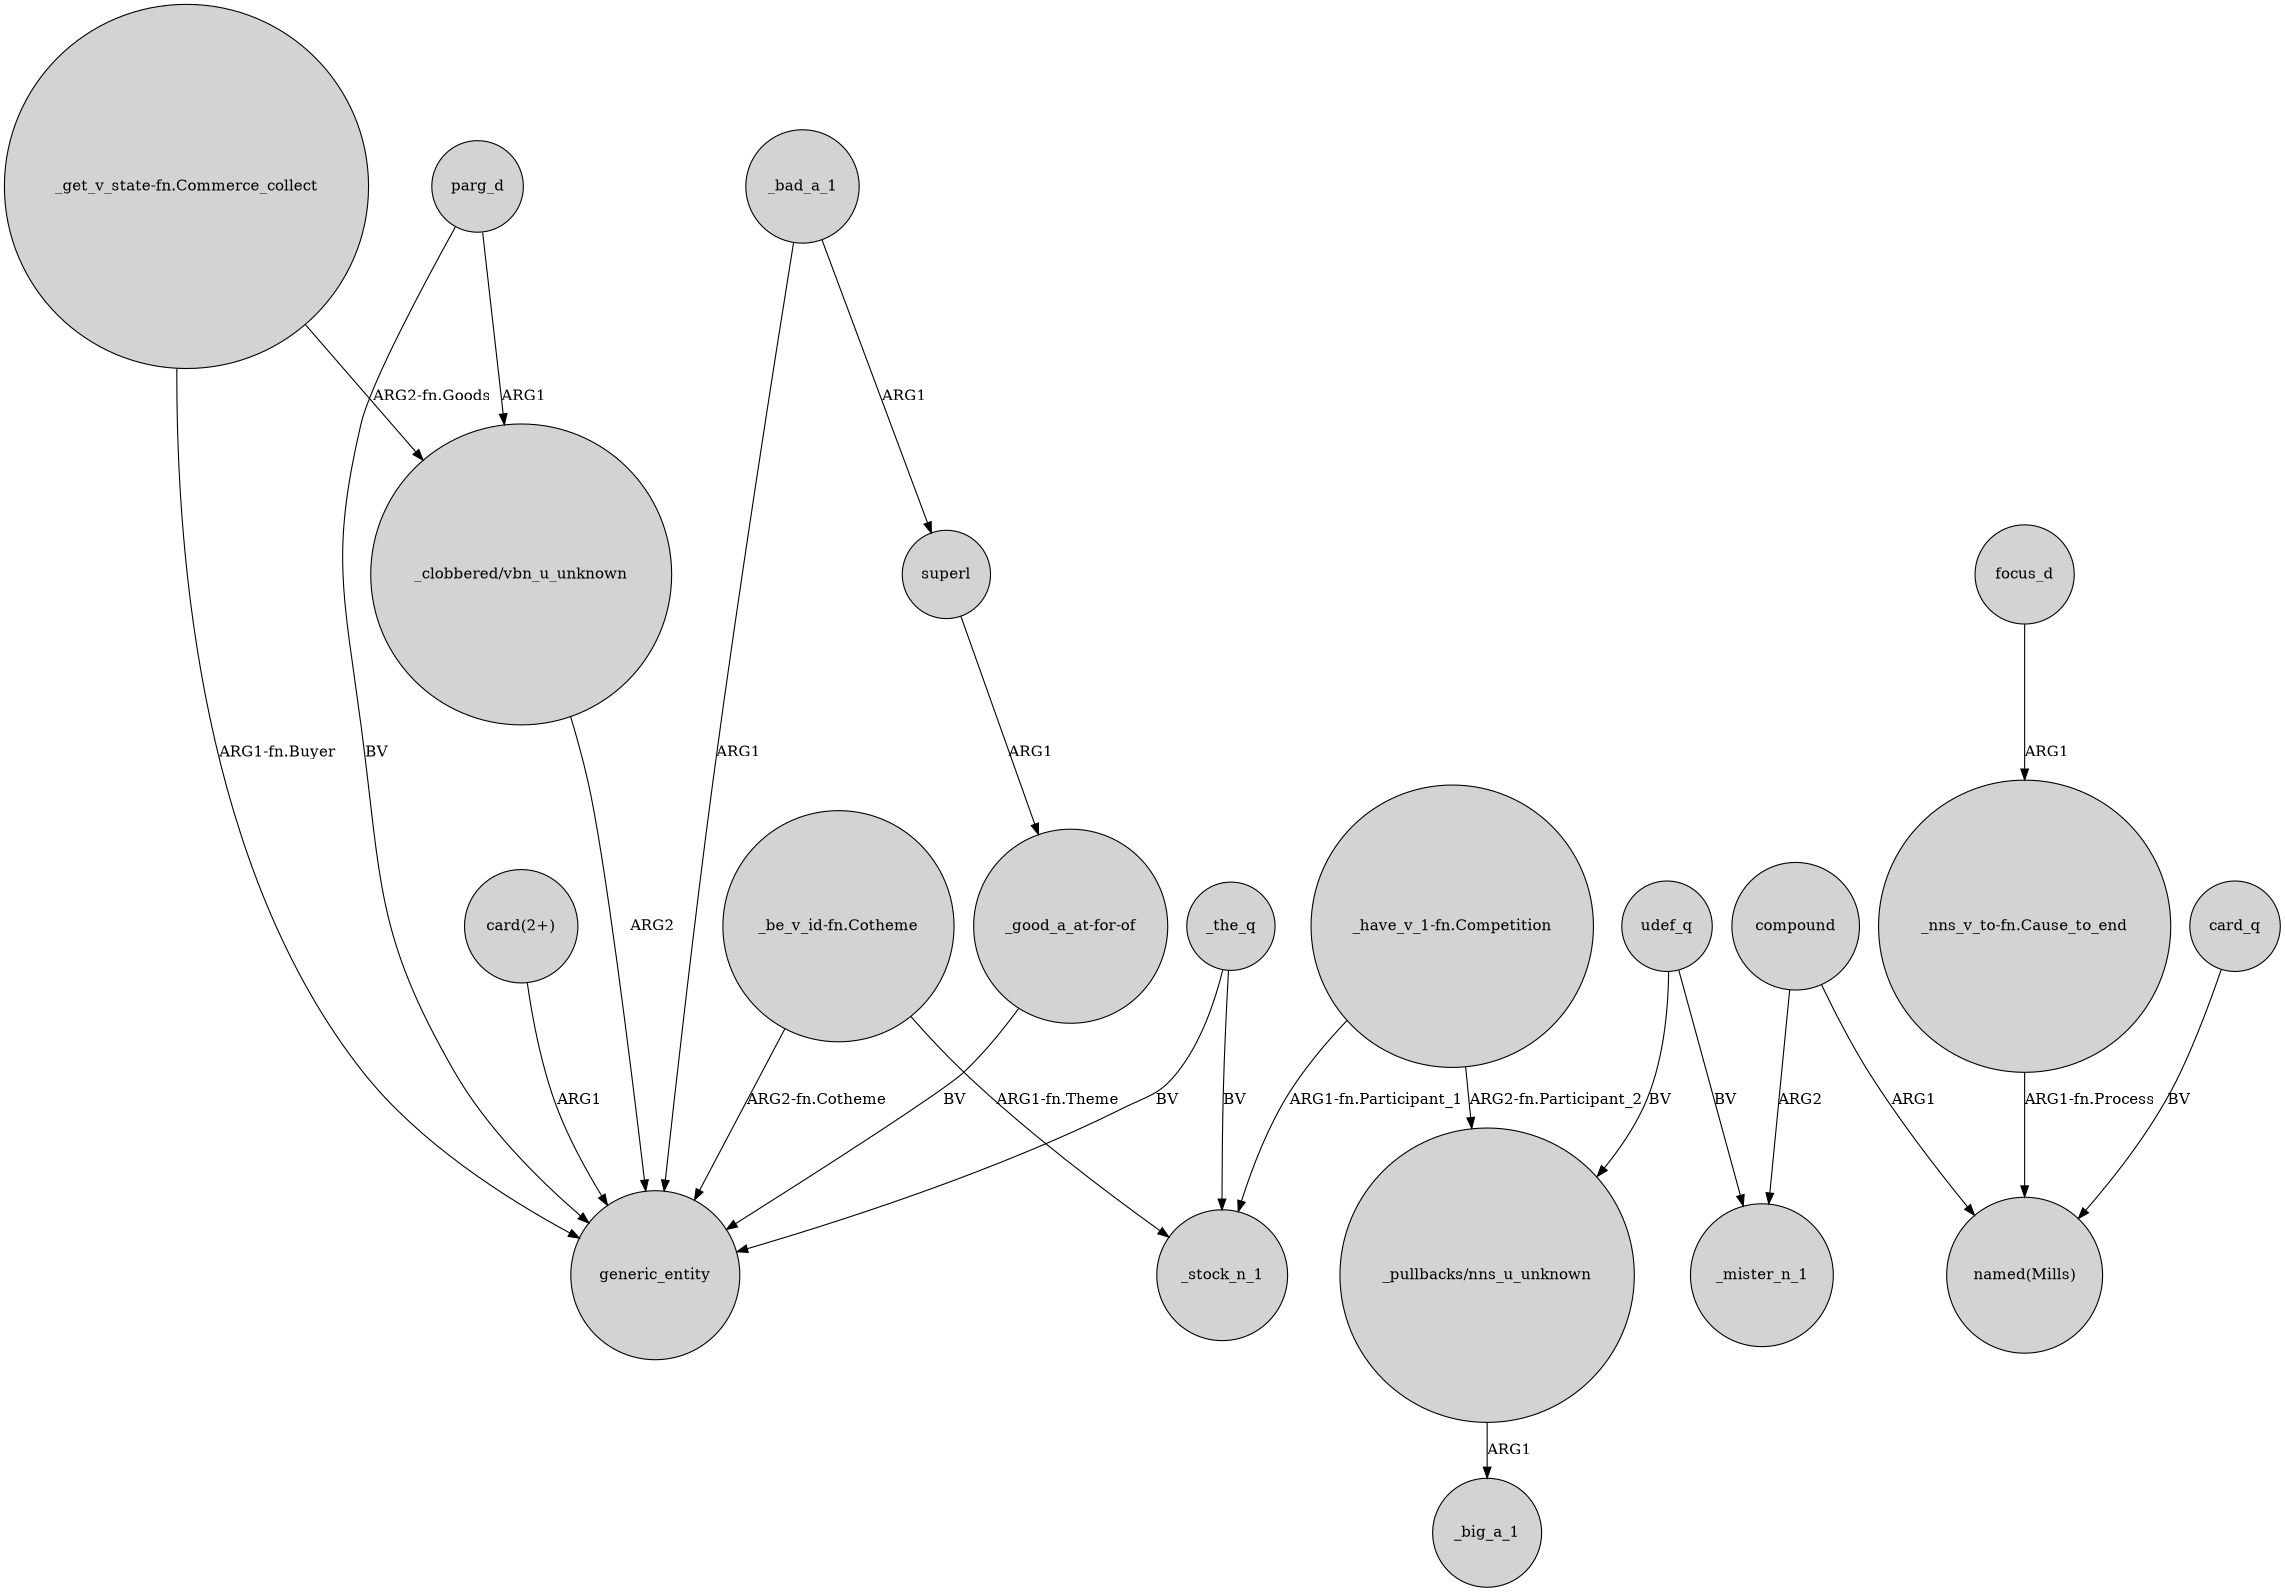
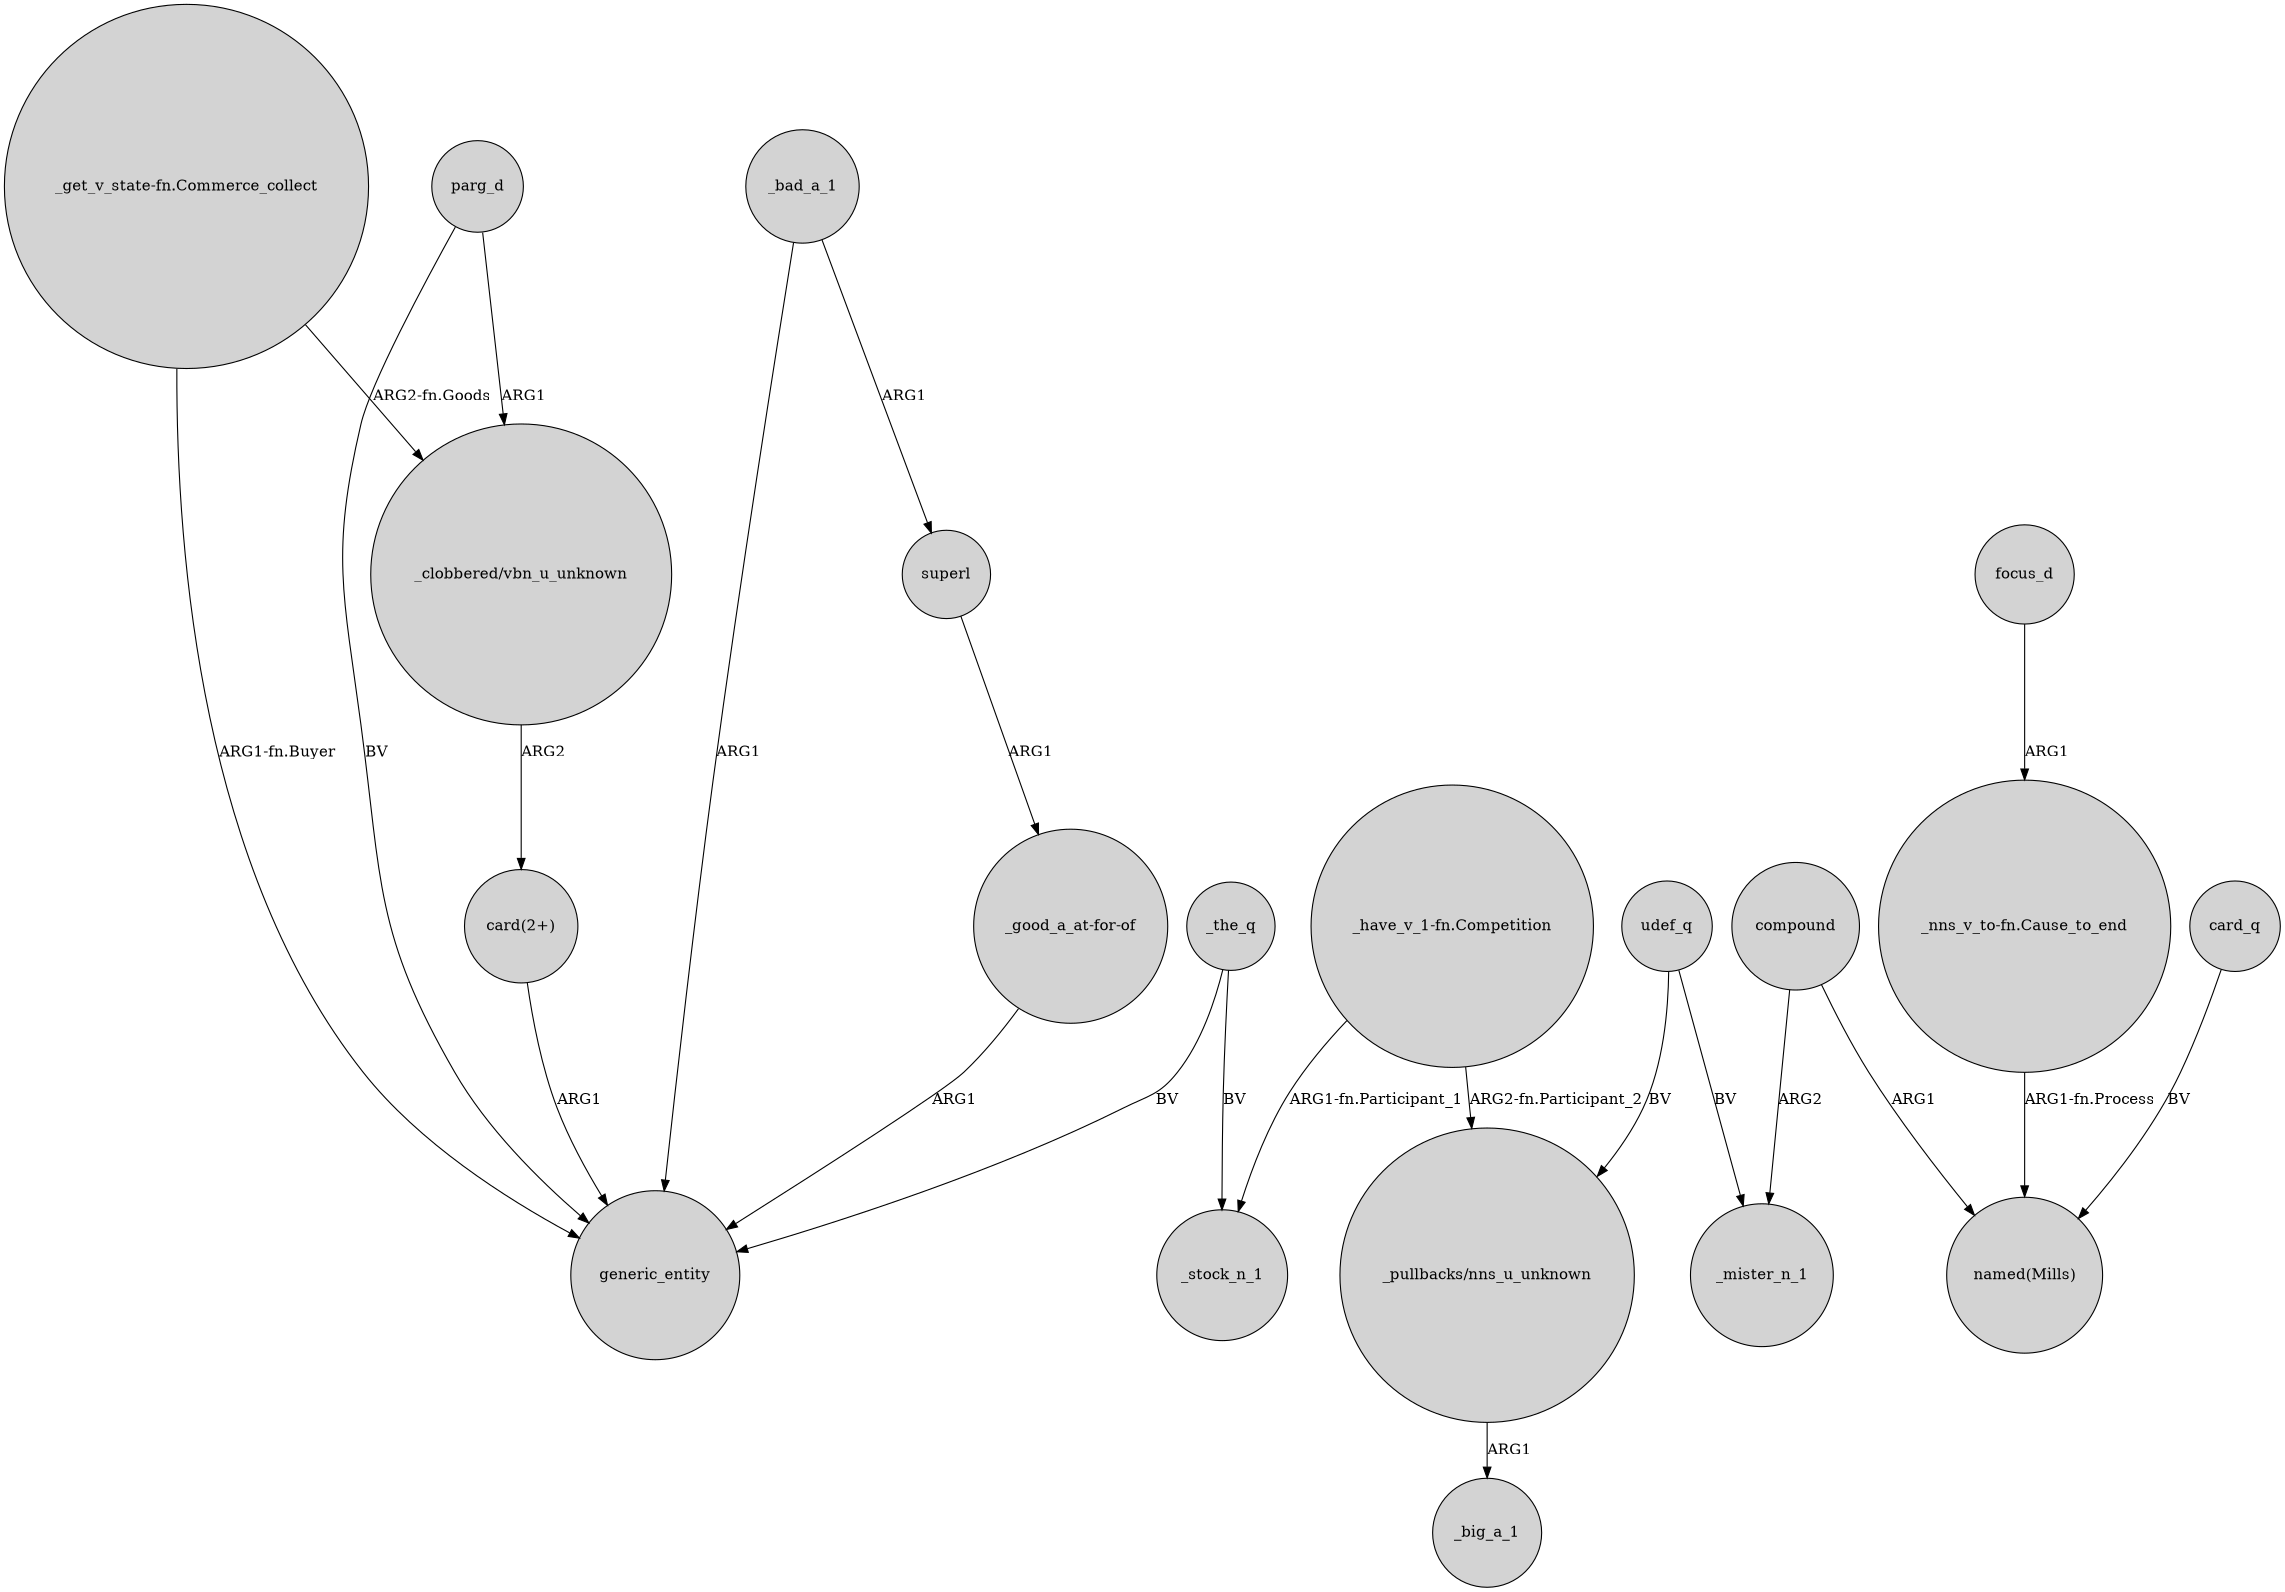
node "_be_v_id-fn.Cotheme": removed
edge "_clobbered/vbn_u_unknown" -> "generic_entity": now "_clobbered/vbn_u_unknown" -> "card(2+)"
edge "_good_a_at-for-of" -> "generic_entity": label "BV" -> "ARG1"
